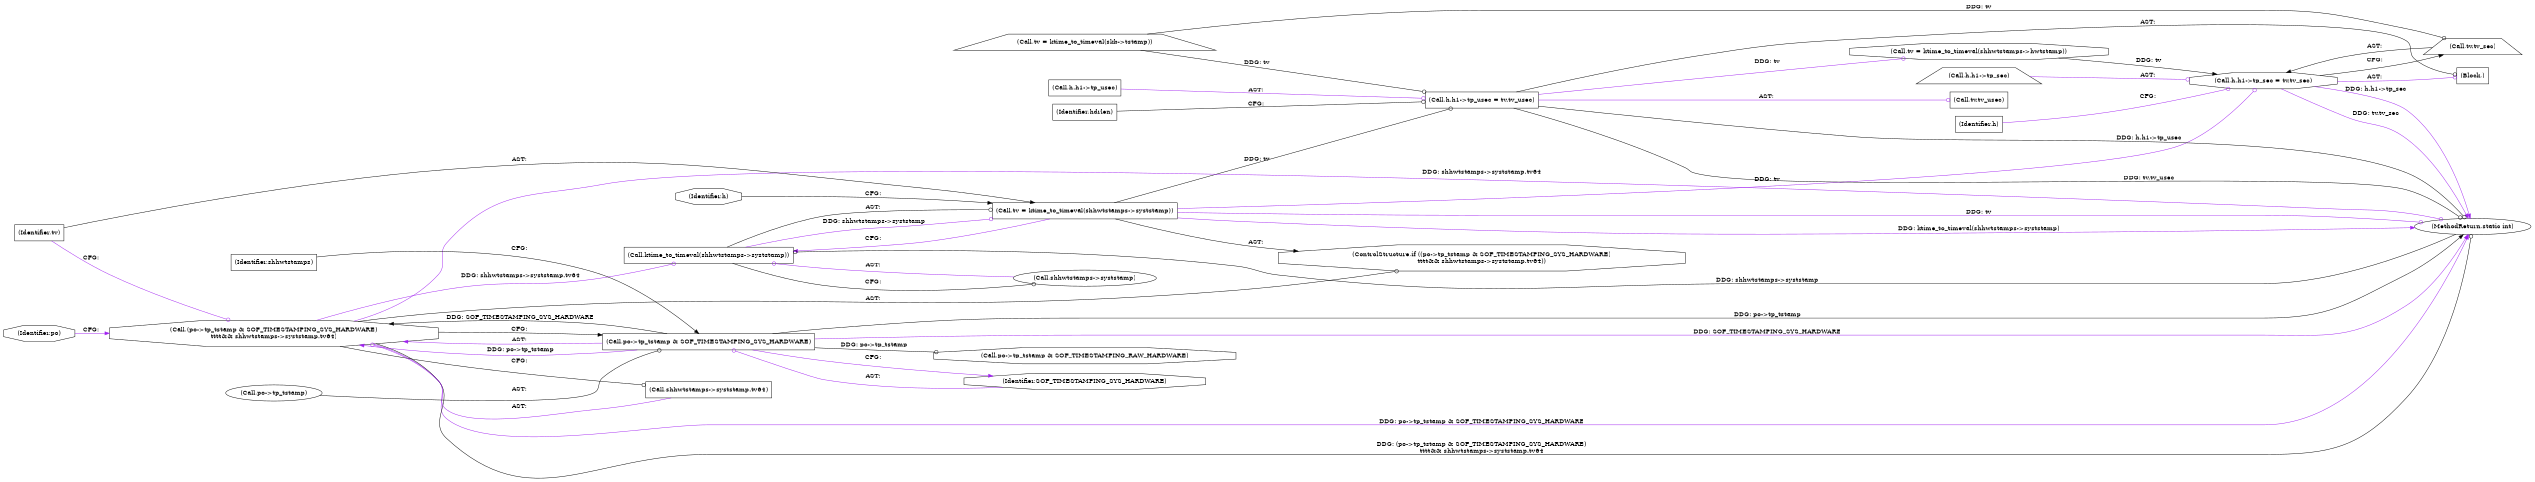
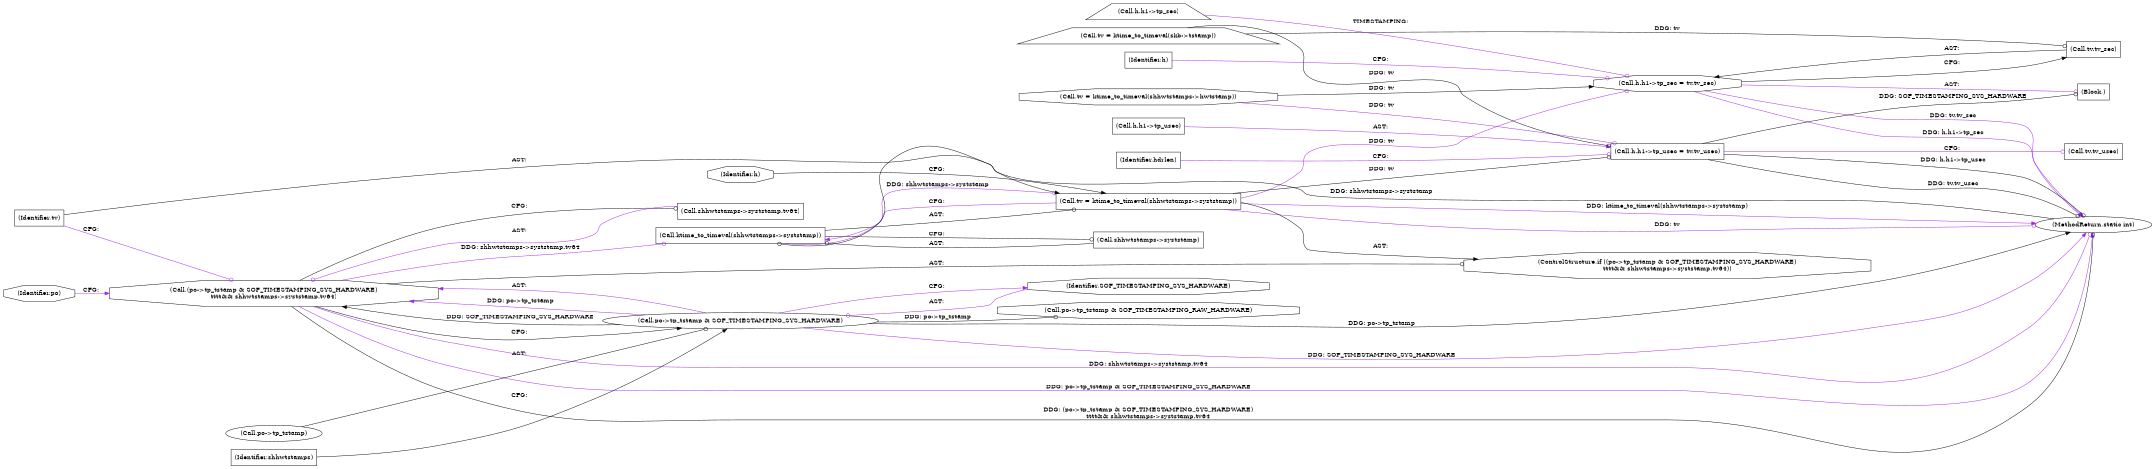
edge "(Call,h.h1->tp_usec = tv.tv_usec)" -> "(Block,)": label "AST: " -> "DDG: SOF_TIMESTAMPING_SYS_HARDWARE"
node "(Call,tv.tv_sec)": shape trapezium -> box
edge "(Call,h.h1->tp_sec)" -> "(Call,h.h1->tp_sec = tv.tv_sec)": label "AST: " -> "TIMESTAMPING: "
edge "(Call,h.h1->tp_usec = tv.tv_usec)" -> "(Call,tv = ktime_to_timeval(shhwtstamps->hwtstamp))": reversed
edge "(Call,h.h1->tp_usec)" -> "(Call,h.h1->tp_usec = tv.tv_usec)": arrowhead odot -> normal
edge "(Call,h.h1->tp_usec = tv.tv_usec)" -> "(Call,tv.tv_usec)": label "AST: " -> "CFG: "
edge "(Identifier,hdrlen)" -> "(Call,h.h1->tp_usec = tv.tv_usec)": color black -> purple
edge "(Call,shhwtstamps->syststamp)" -> "(Call,ktime_to_timeval(shhwtstamps->syststamp))": color purple -> black
node "(Call,shhwtstamps->syststamp)": shape ellipse -> box
node "(Call,po->tp_tstamp & SOF_TIMESTAMPING_SYS_HARDWARE)": shape box -> ellipse
